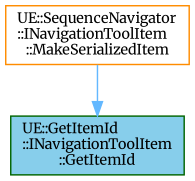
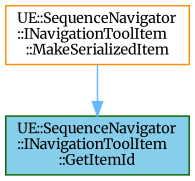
node "UE::GetItemId ::INavigationToolItem ::GetItemId": label "UE::GetItemId ::INavigationToolItem ::GetItemId" -> "UE::SequenceNavigator ::INavigationToolItem ::GetItemId"
